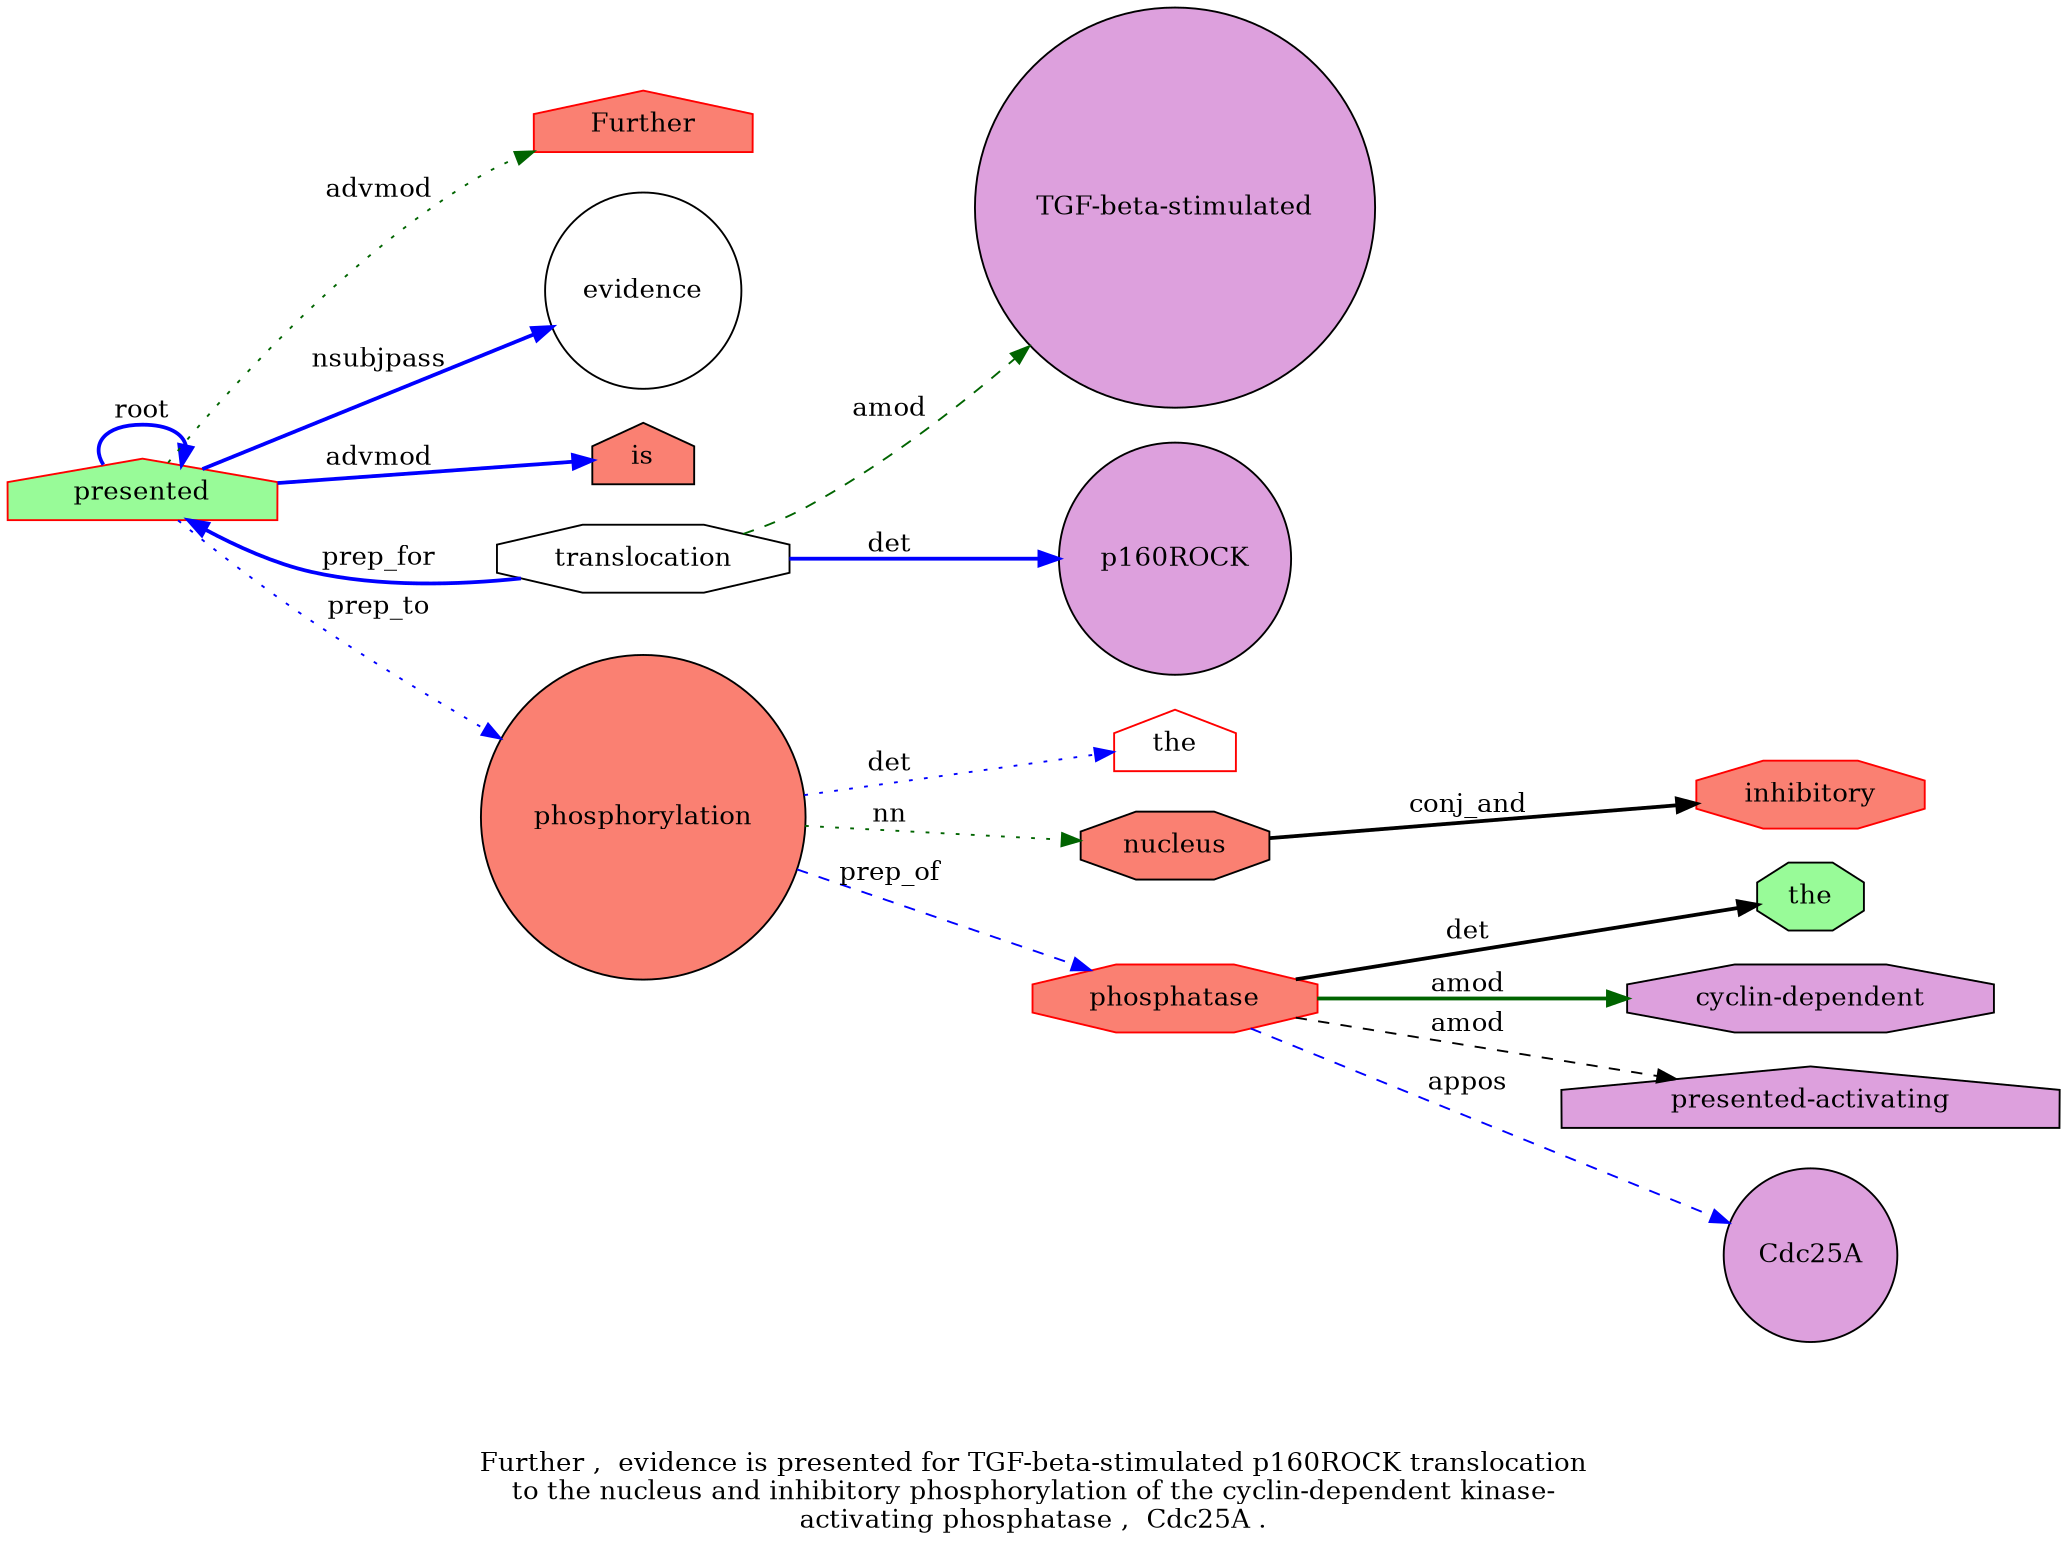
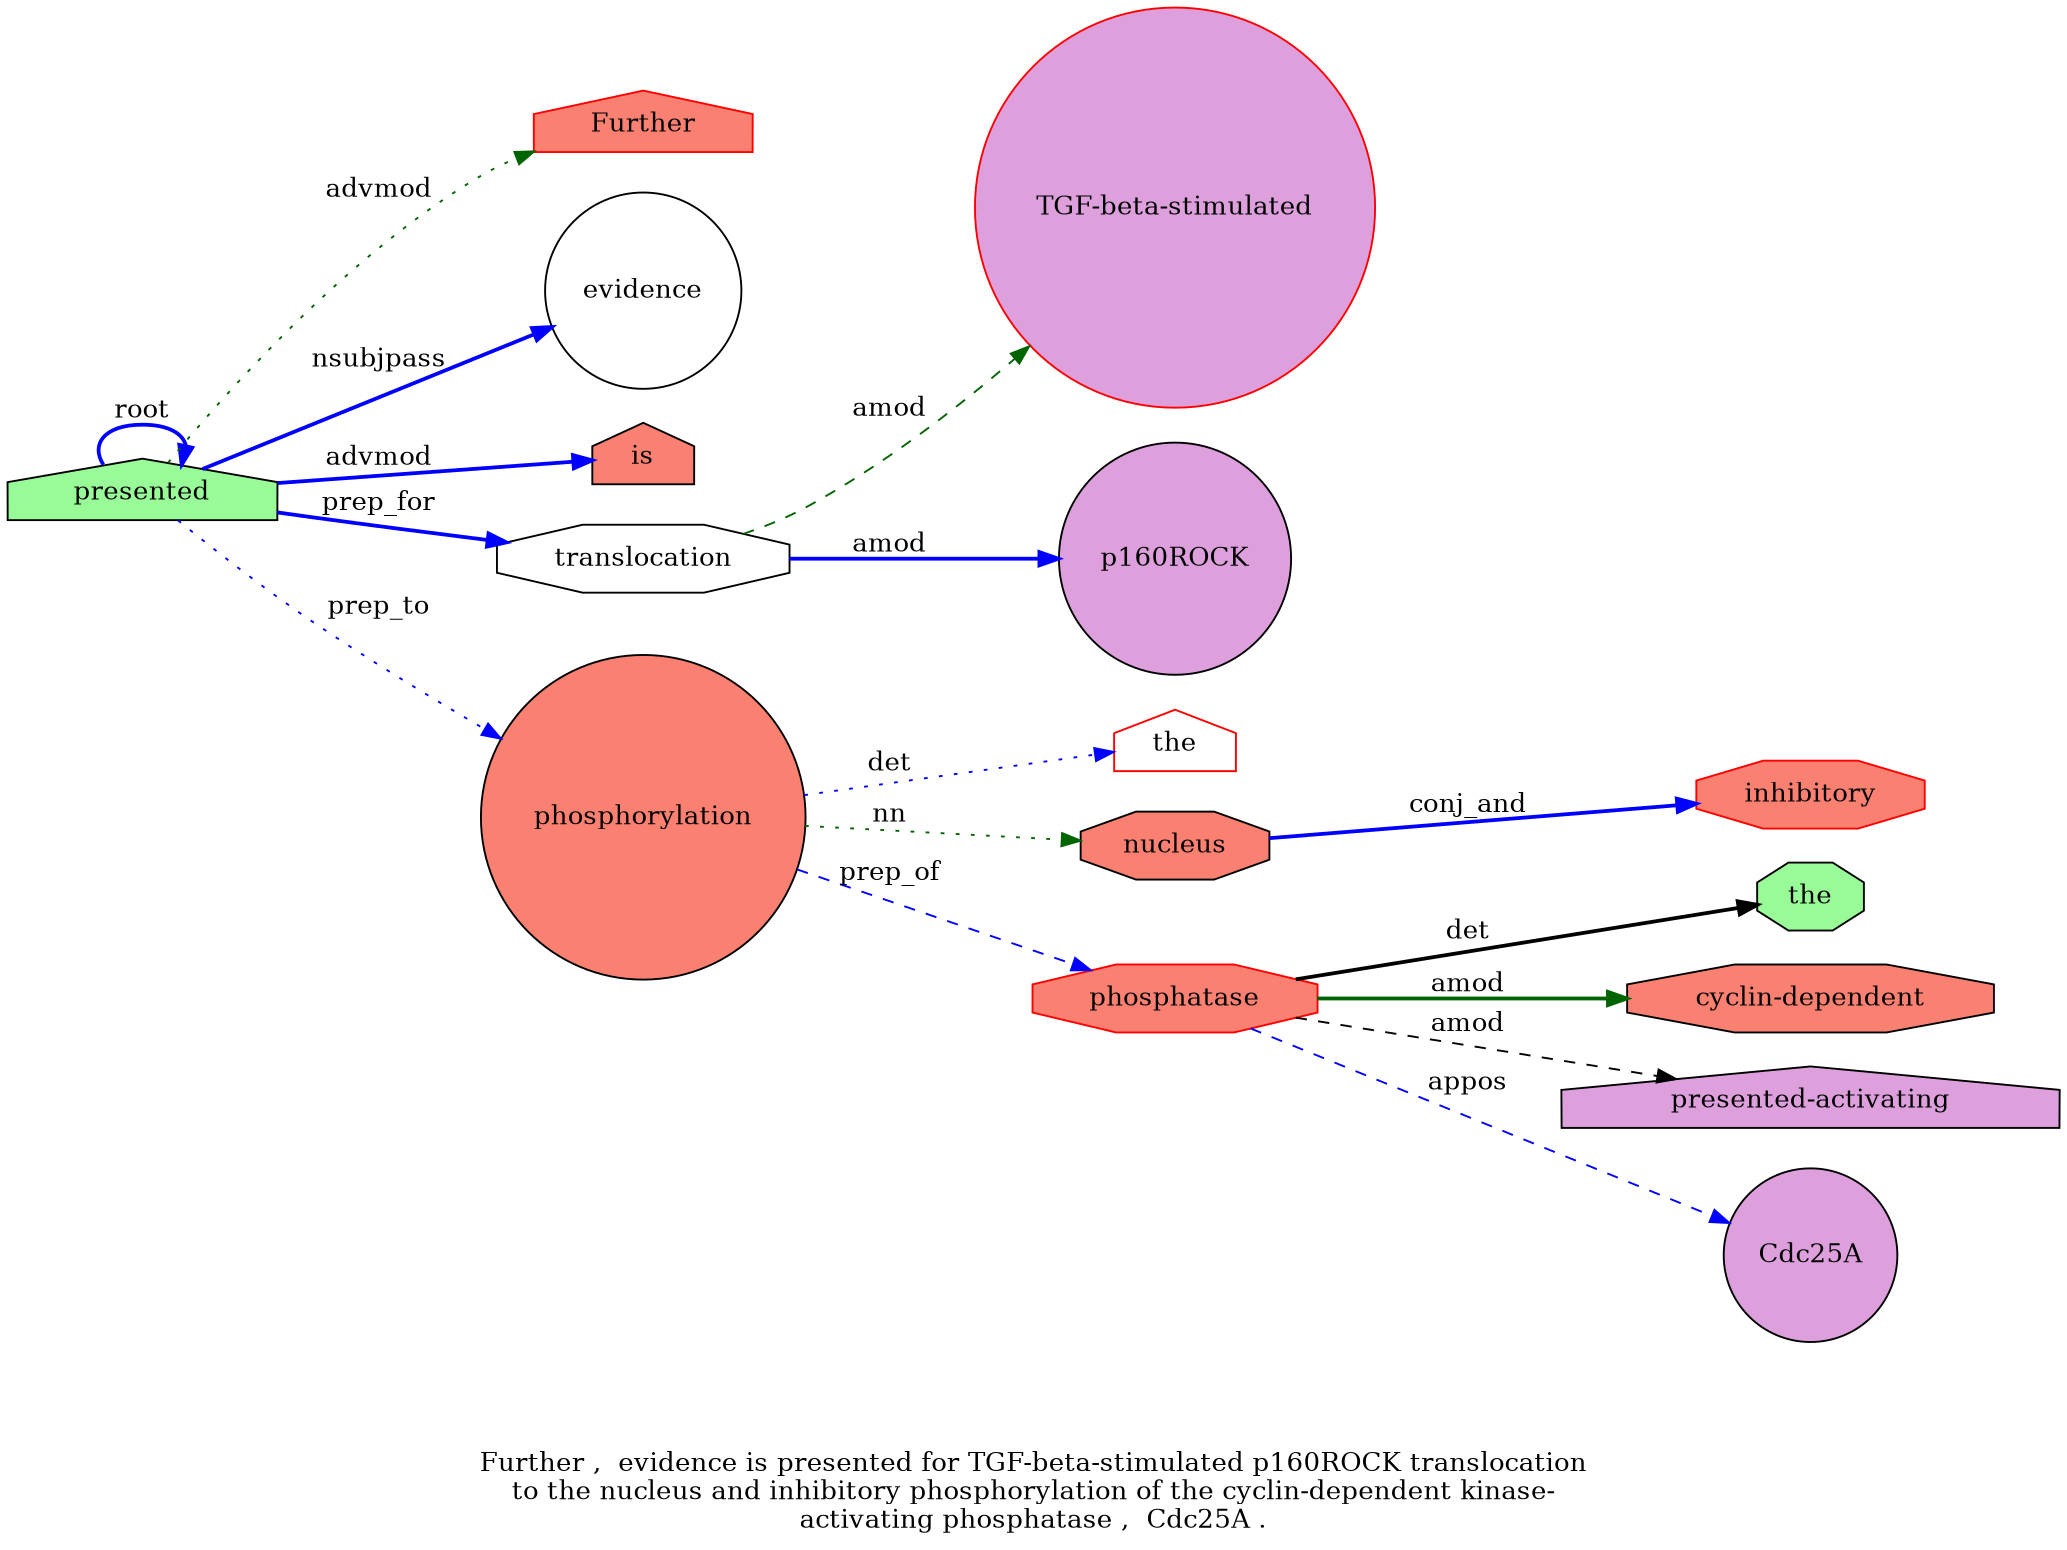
node "TGF-beta-stimulated": color black -> red
node "presented": color red -> black
edge "translocation" -> "p160ROCK": label "det" -> "amod"
edge "translocation" -> "presented": reversed
edge "nucleus" -> "inhibitory": color black -> blue
node "cyclin-dependent": fillcolor plum -> salmon
